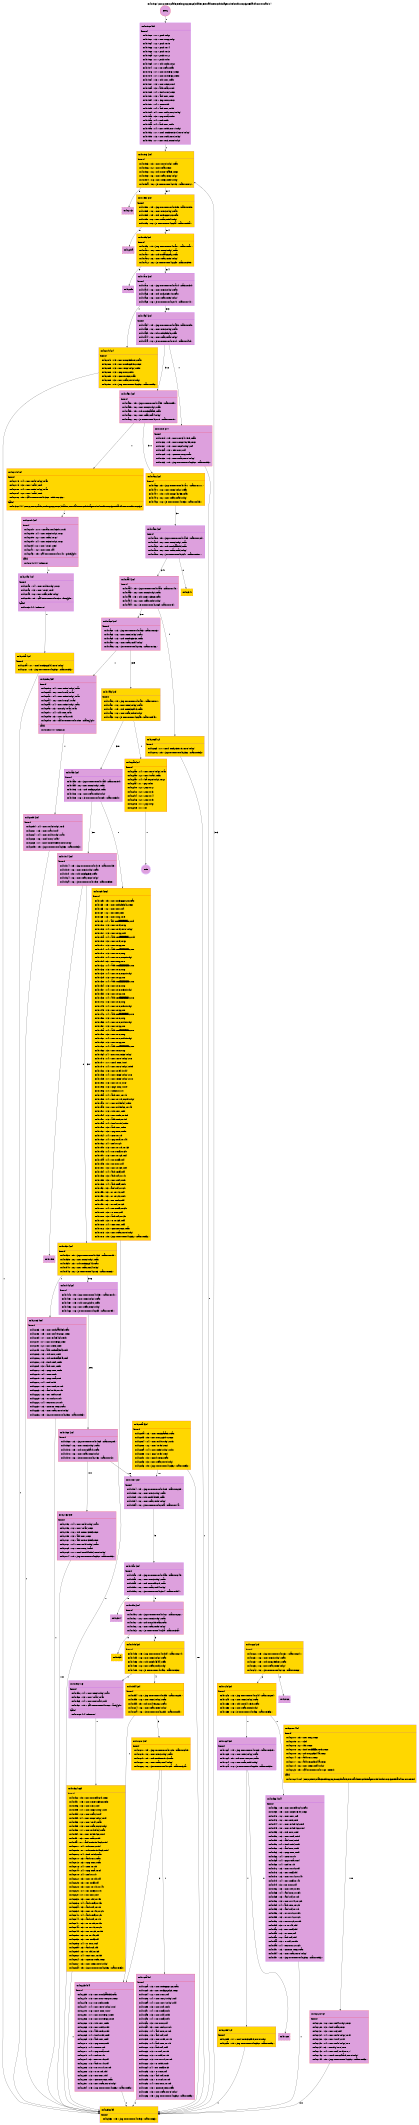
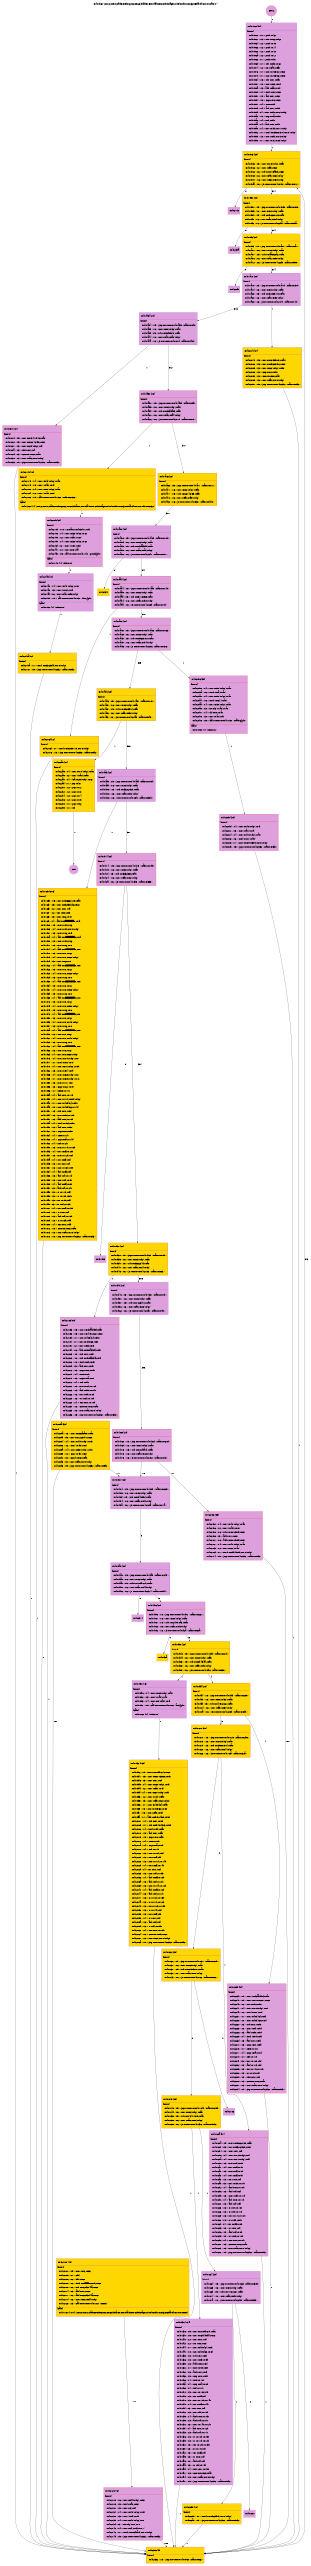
edge "0x401c10 [28]" -> "0x40223b [94]": now "0x401c10 [28]" -> "0x401c2c [28]"
